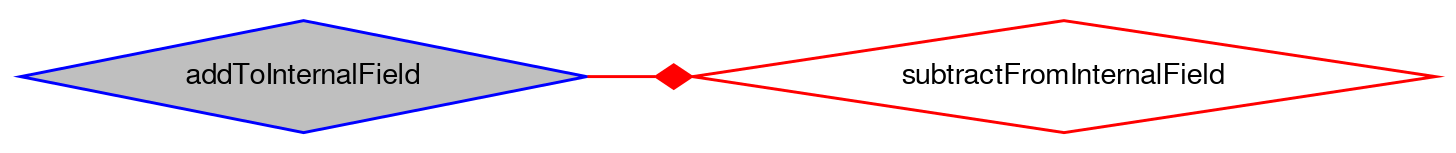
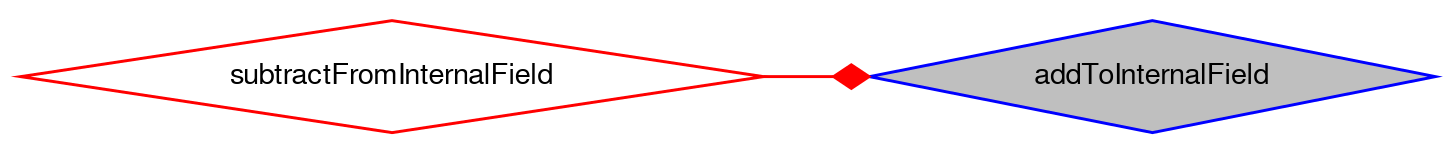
edge "addToInternalField" -> "subtractFromInternalField": reversed
